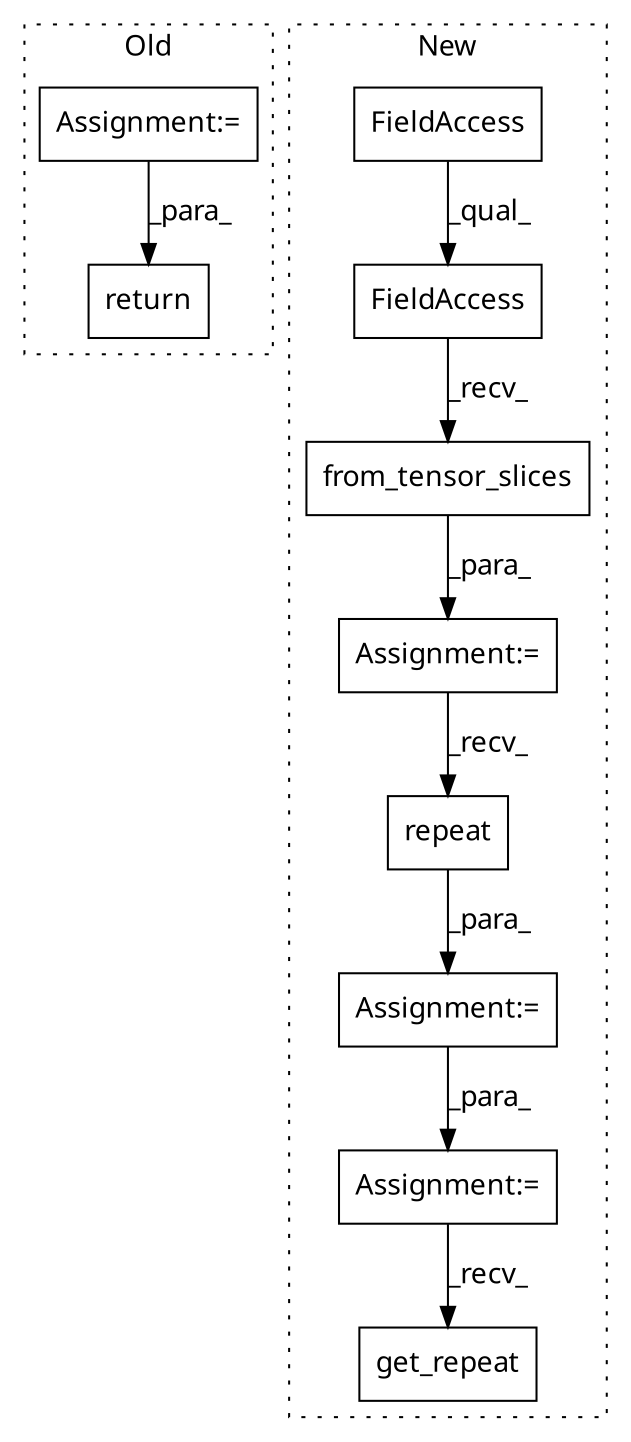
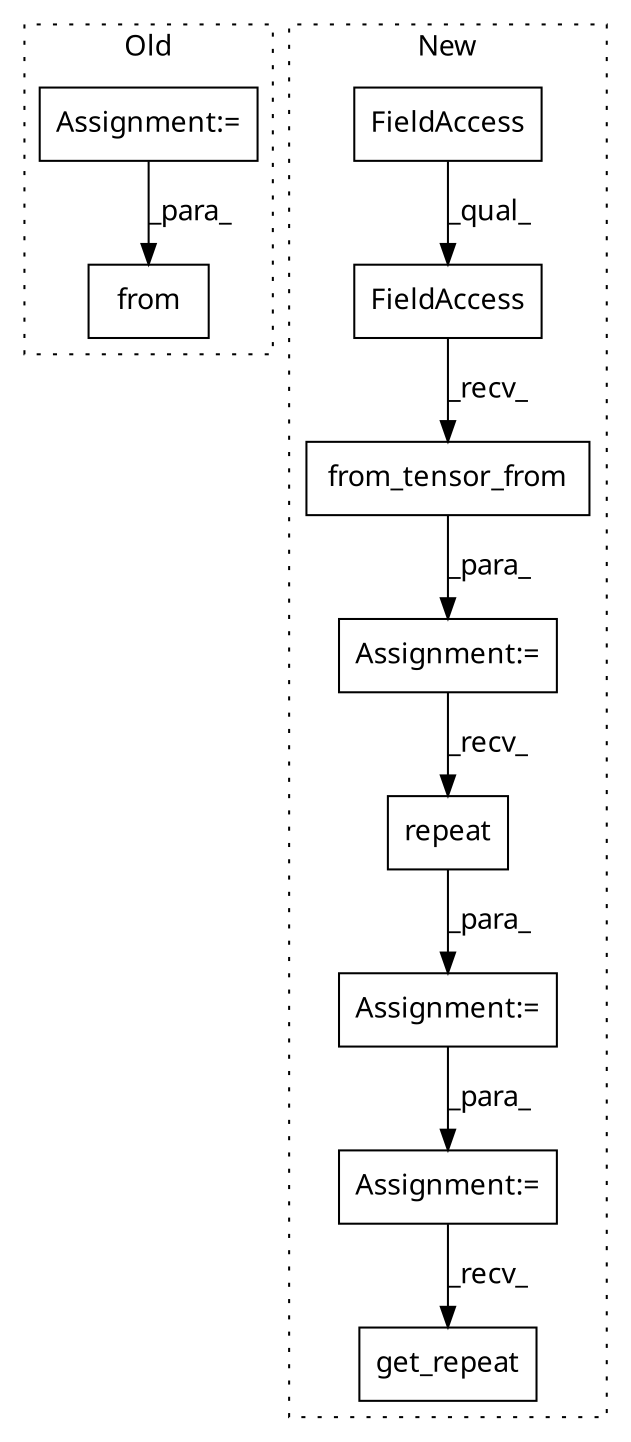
node "return": label "return" -> "from"
node "from_tensor_slices": label "from_tensor_slices" -> "from_tensor_from"
